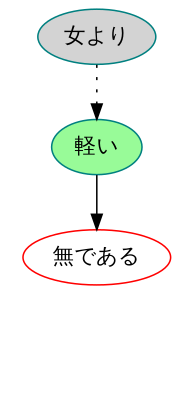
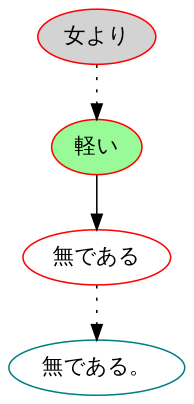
node "女より": color teal -> red
node "軽い": color teal -> red
node "無である。": added
